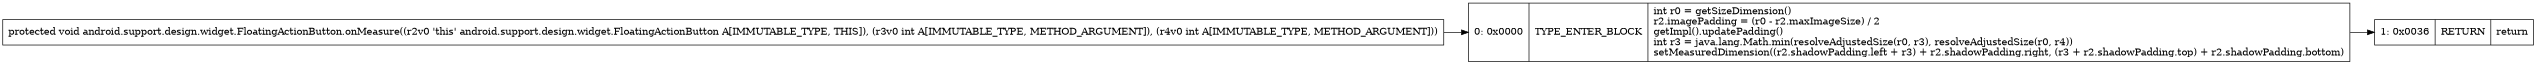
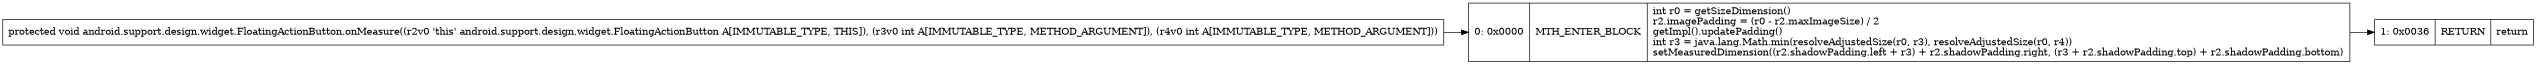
node "0: 0x0000": text "TYPE_ENTER_BLOCK" -> "MTH_ENTER_BLOCK"
